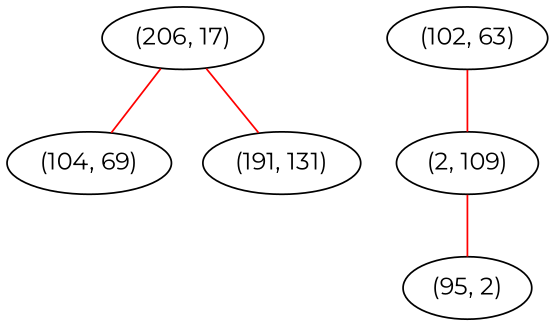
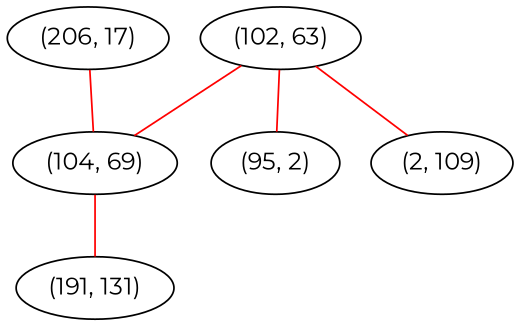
edge "(102, 63)" -- "(104, 69)": added
edge "(206, 17)" -- "(191, 131)": now "(104, 69)" -- "(191, 131)"
edge "(2, 109)" -- "(95, 2)": now "(102, 63)" -- "(95, 2)"
